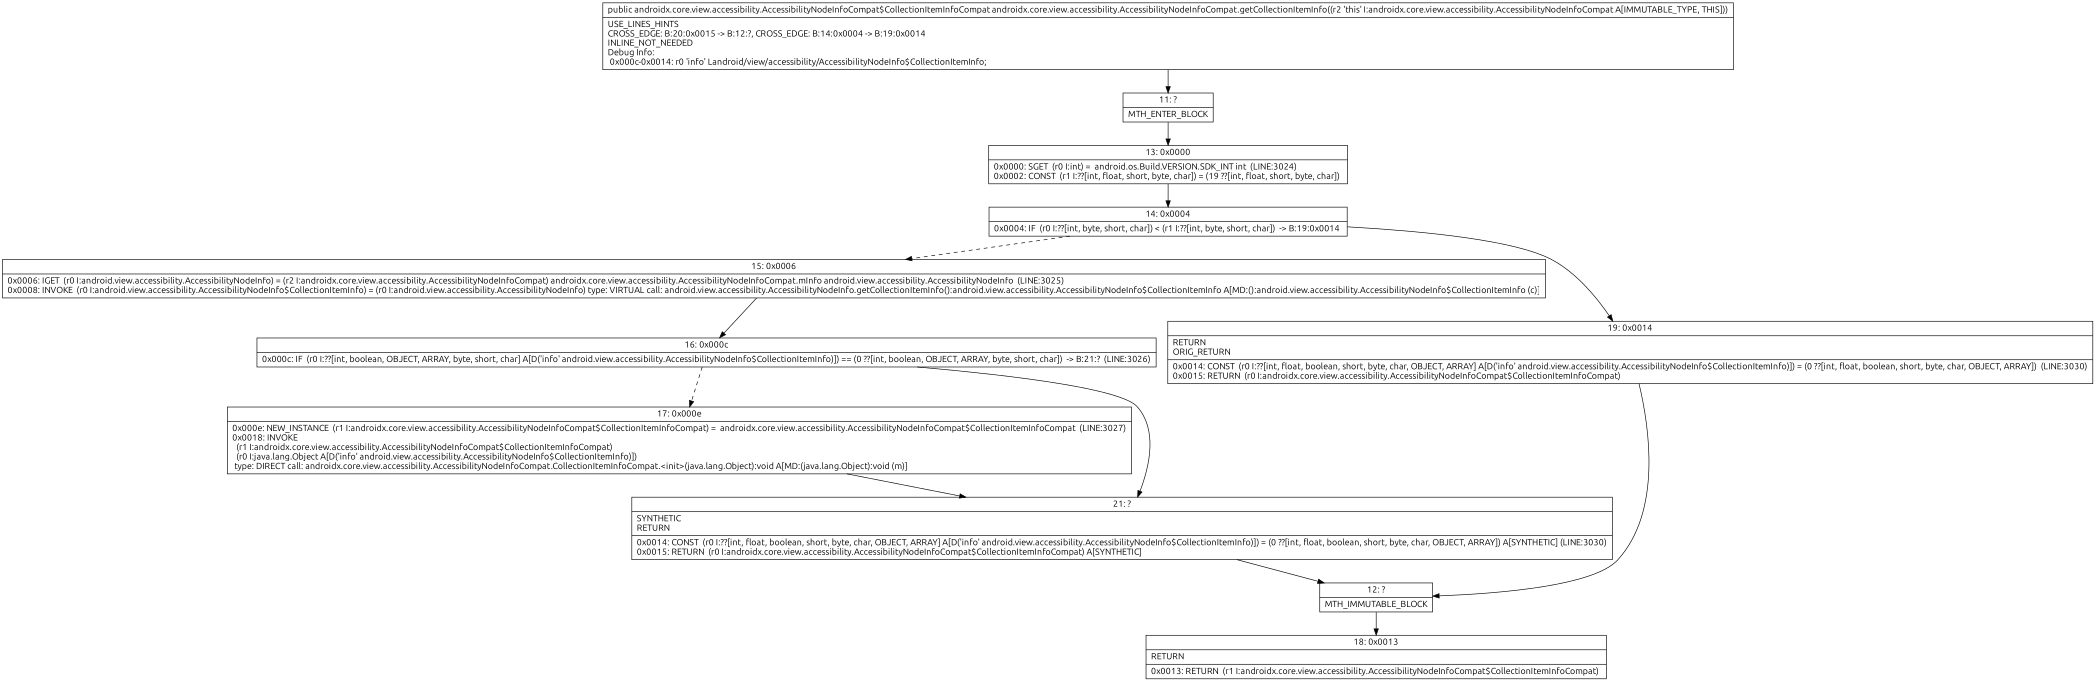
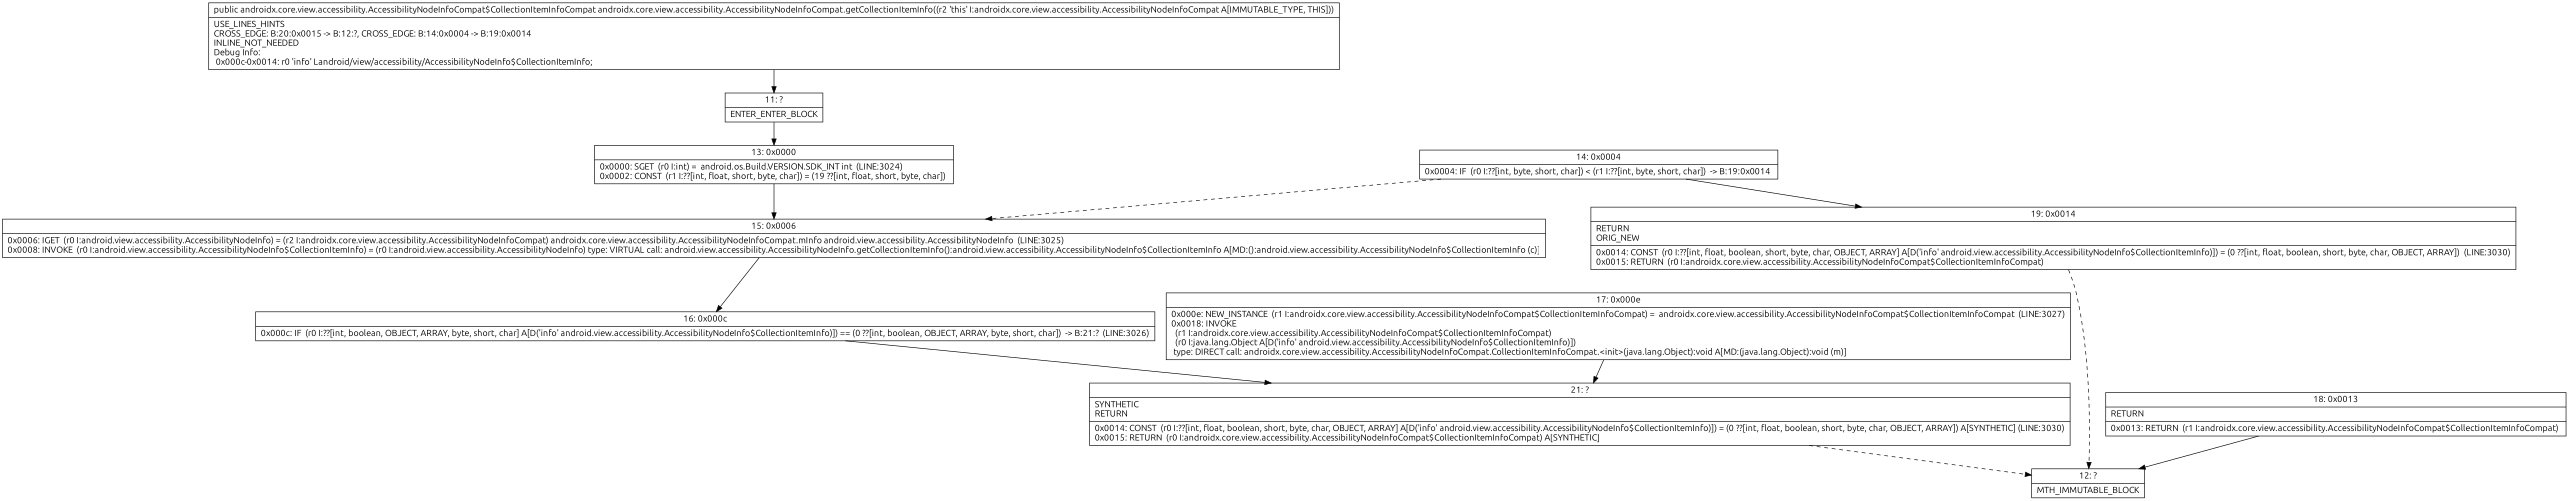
node "11: ?": text "MTH_ENTER_BLOCK" -> "ENTER_ENTER_BLOCK"
edge "13: 0x0000" -> "14: 0x0004": now "13: 0x0000" -> "15: 0x0006"
node "19: 0x0014": text "ORIG_RETURN" -> "ORIG_NEW"
edge "16: 0x000c" -> "17: 0x000e": removed
edge "19: 0x0014" -> "12: ?": style solid -> dashed
edge "21: ?" -> "12: ?": style solid -> dashed
edge "12: ?" -> "18: 0x0013": reversed
